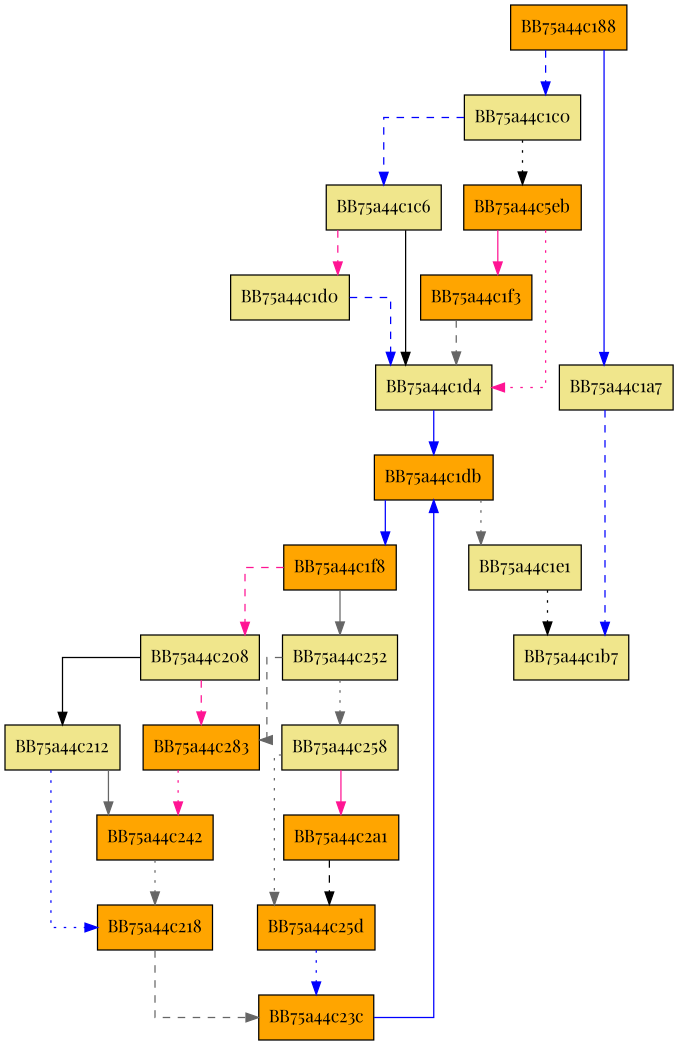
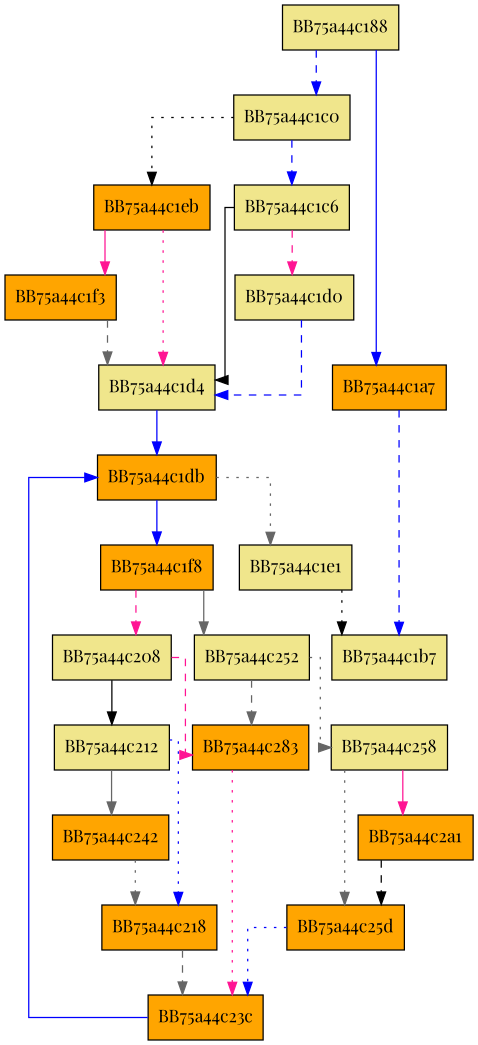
node "BB75a44c188": fillcolor orange -> khaki
node "BB75a44c5eb": label "BB75a44c5eb" -> "BB75a44c1eb"
node "BB75a44c1a7": fillcolor khaki -> orange
edge "BB75a44c283" -> "BB75a44c242": now "BB75a44c283" -> "BB75a44c23c"
